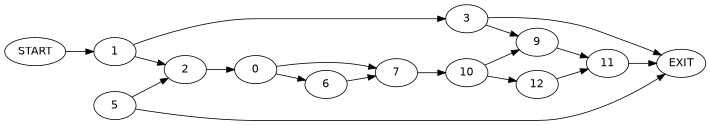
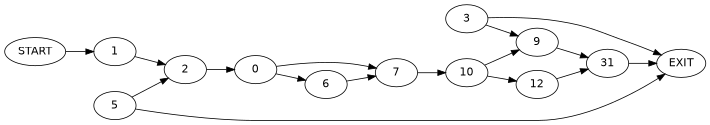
edge "1" -> "3": removed
node "11": label "11" -> "31"
